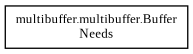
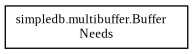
node "multibuffer.multibuffer.Buffer Needs": label "multibuffer.multibuffer.Buffer Needs" -> "simpledb.multibuffer.Buffer Needs"
